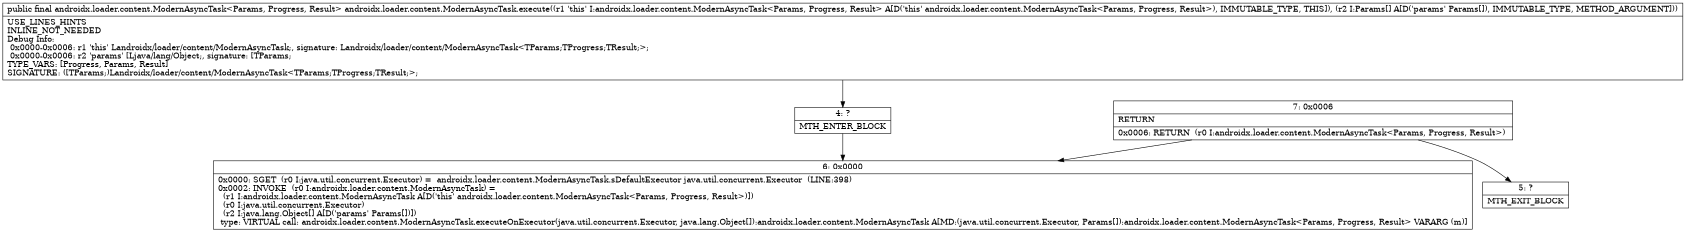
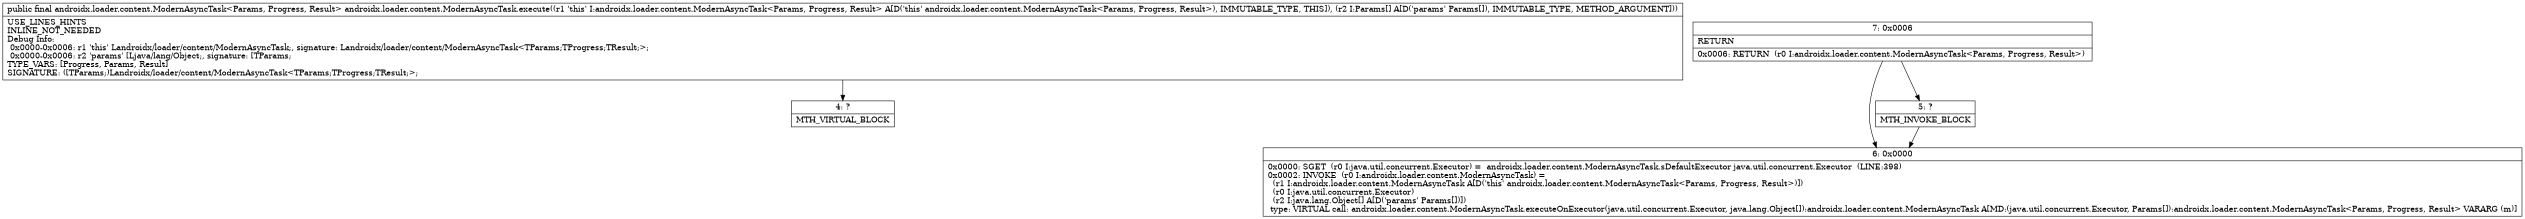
node "4: ?": text "MTH_ENTER_BLOCK" -> "MTH_VIRTUAL_BLOCK"
edge "4: ?" -> "6: 0x0000": now "5: ?" -> "6: 0x0000"
node "5: ?": text "MTH_EXIT_BLOCK" -> "MTH_INVOKE_BLOCK"
